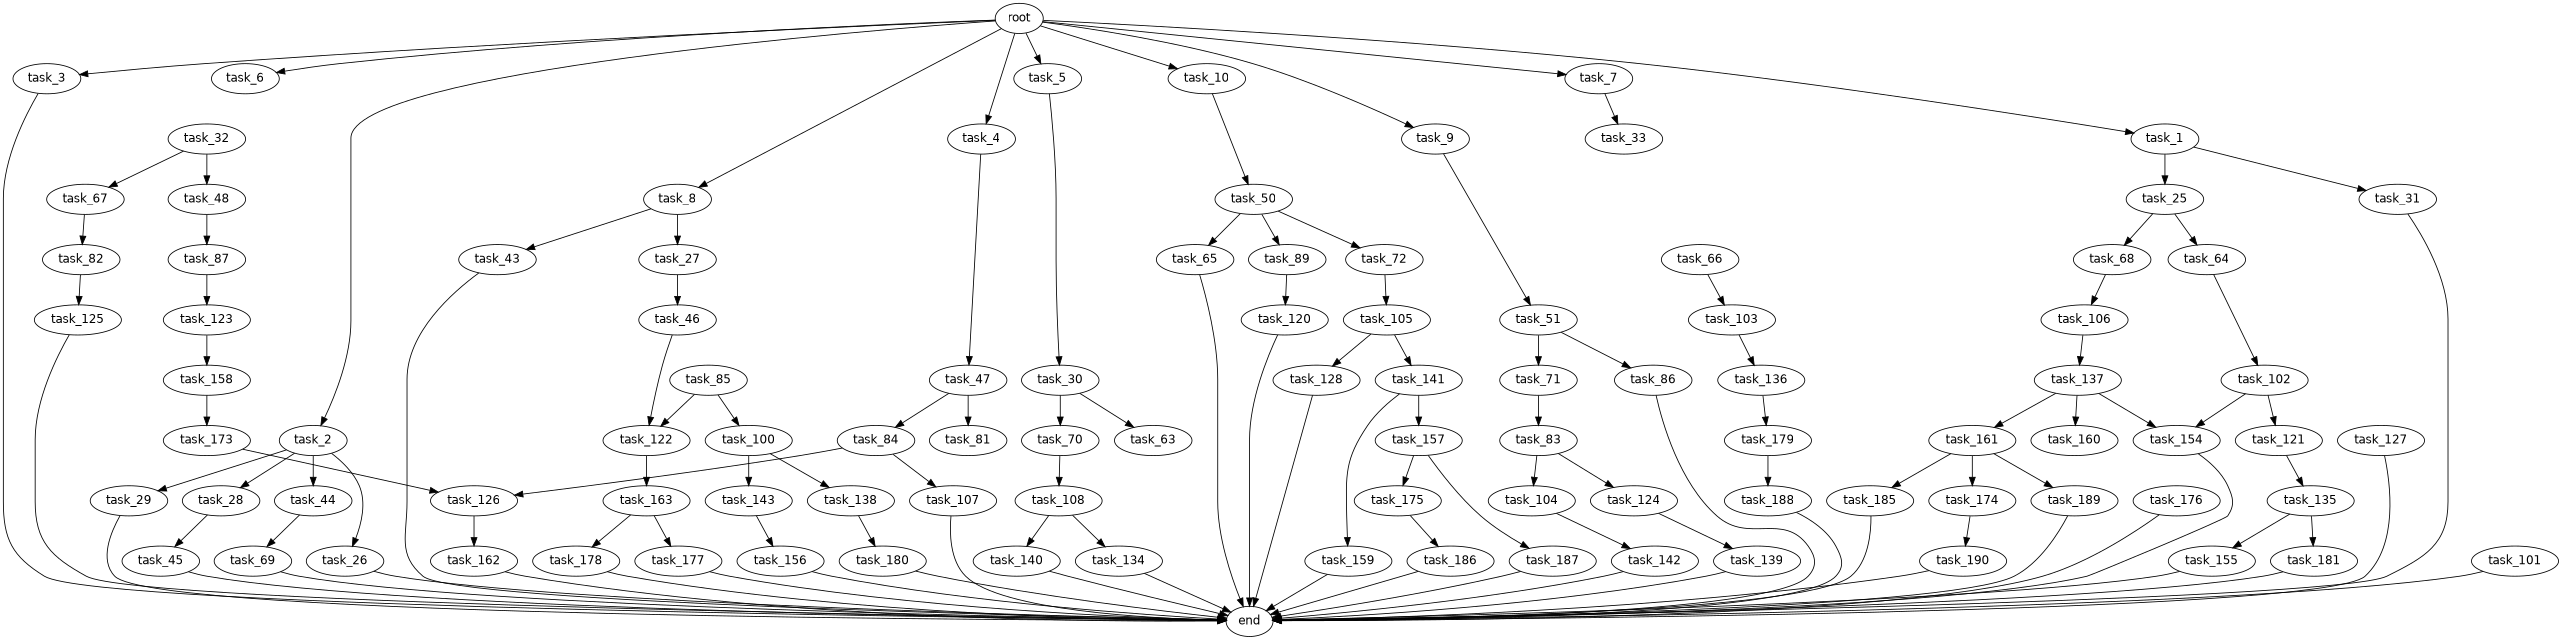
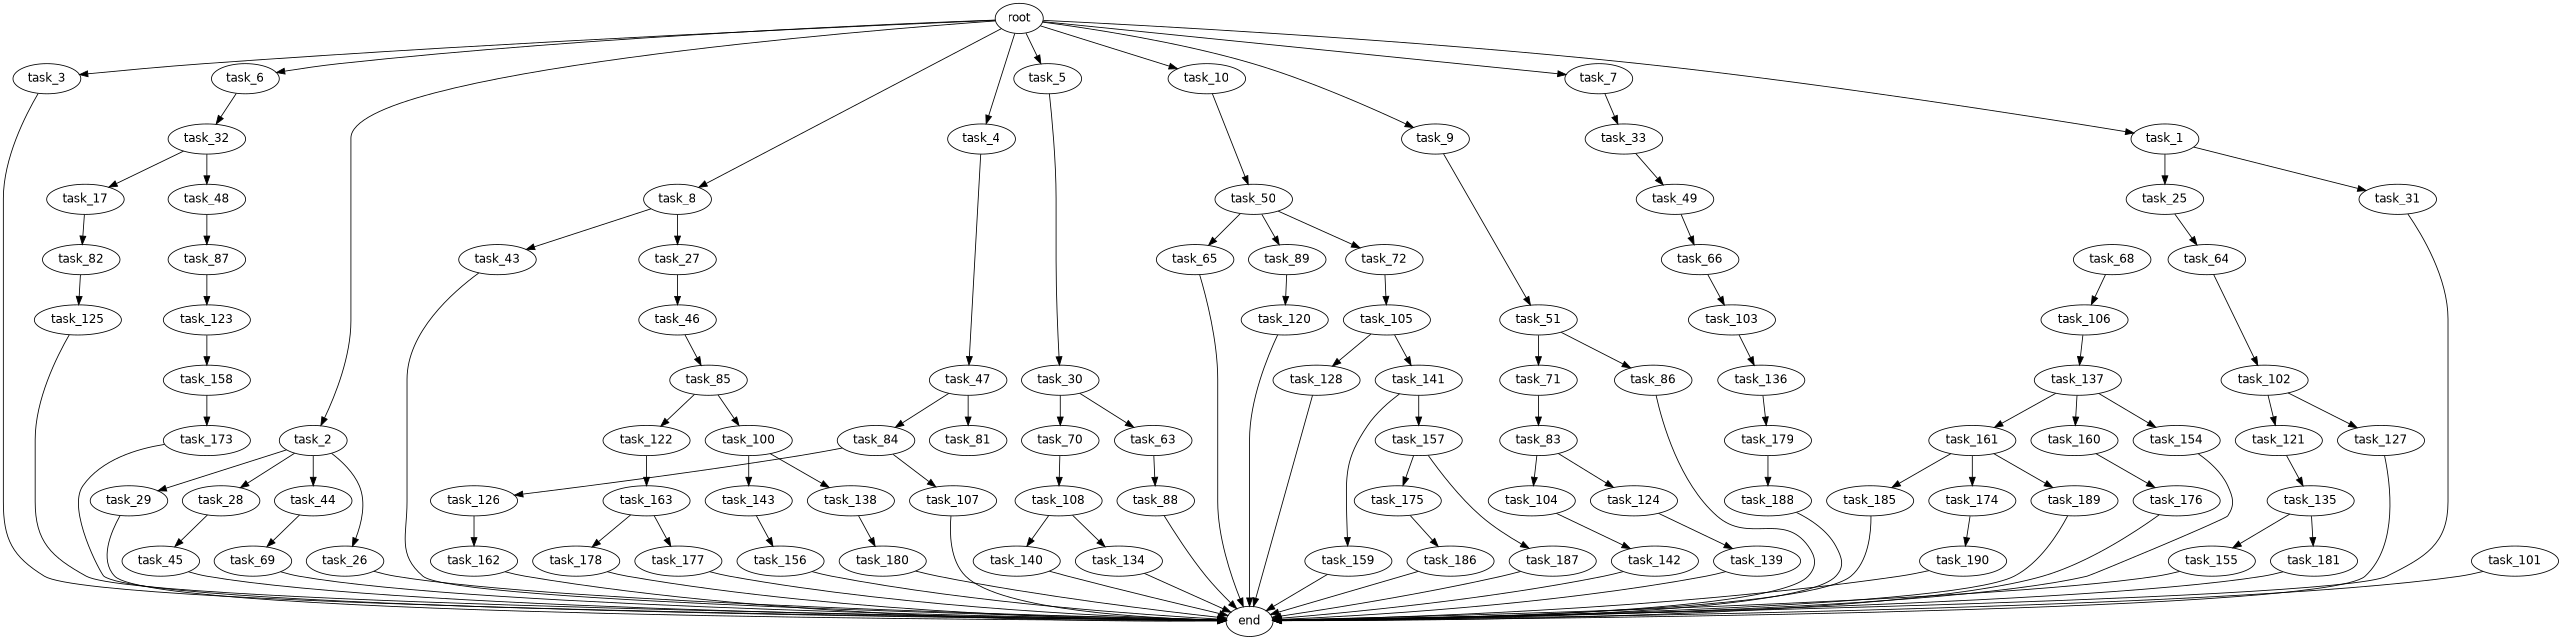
edge "task_6" -> "task_32": added
node "task_67": label "task_67" -> "task_17"
node "task_49": added
edge "task_25" -> "task_68": removed
edge "task_46" -> "task_122": now "task_46" -> "task_85"
edge "task_102" -> "task_154": now "task_102" -> "task_127"
edge "task_160" -> "task_176": added
edge "task_173" -> "task_126": now "task_173" -> "end"
node "task_88": added
